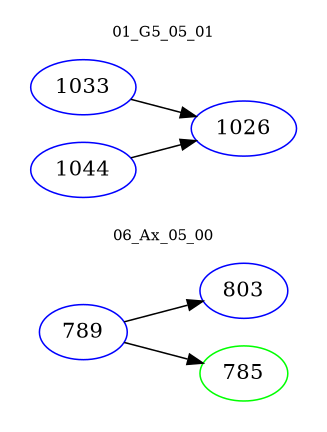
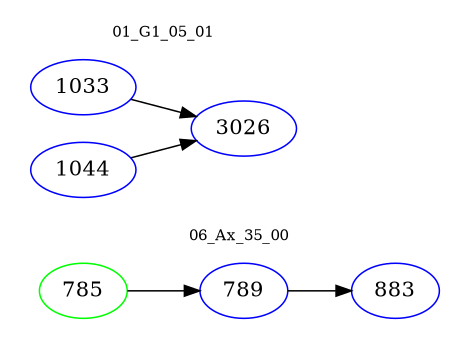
cluster "01_G5_05_01": label "01_G5_05_01" -> "01_G1_05_01"
node "1026": label "1026" -> "3026"
cluster "06_Ax_05_00": label "06_Ax_05_00" -> "06_Ax_35_00"
node "803": label "803" -> "883"
edge "789" -> "785": reversed
